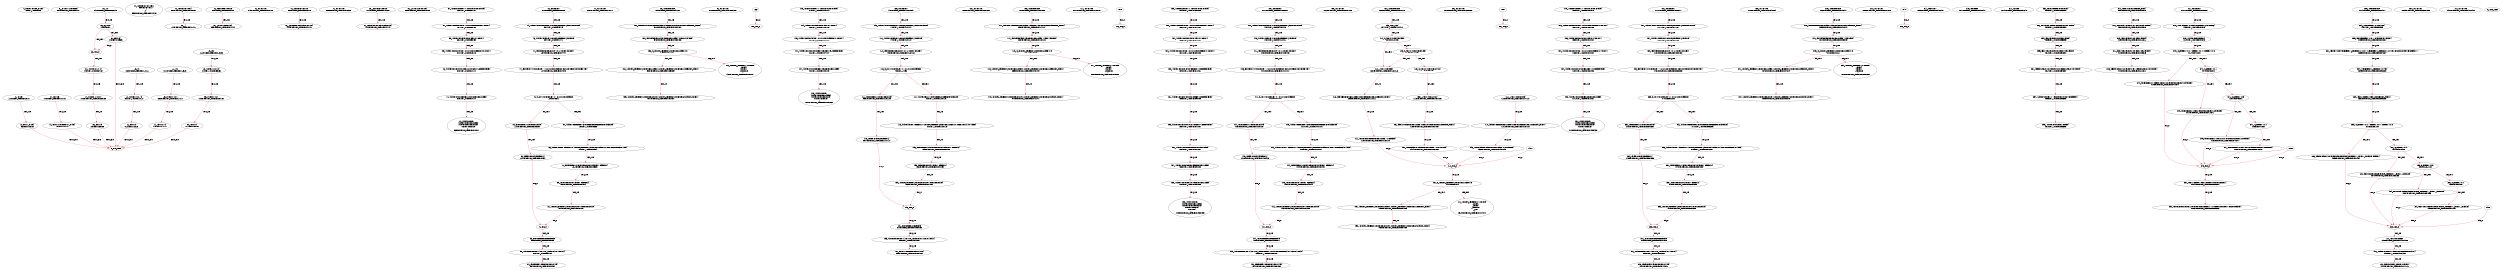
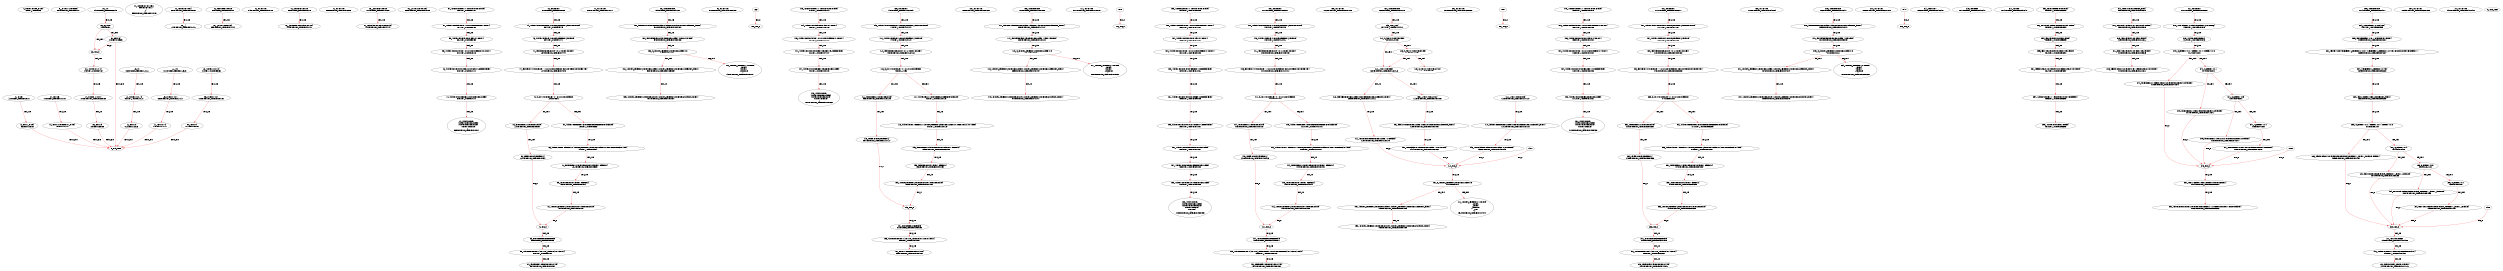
node "48_ add 244-function_definition-49-53": removed
edge "249_ if_user == uint8(User.Advisor) 1440-if-250-256" -> "250_ _user = User.Advisor; 1449-expression_statement-251-251": now "242_ _user = User.Seed; 1387-expression_statement-243-243" -> "250_ _user = User.Advisor; 1449-expression_statement-251-251"
